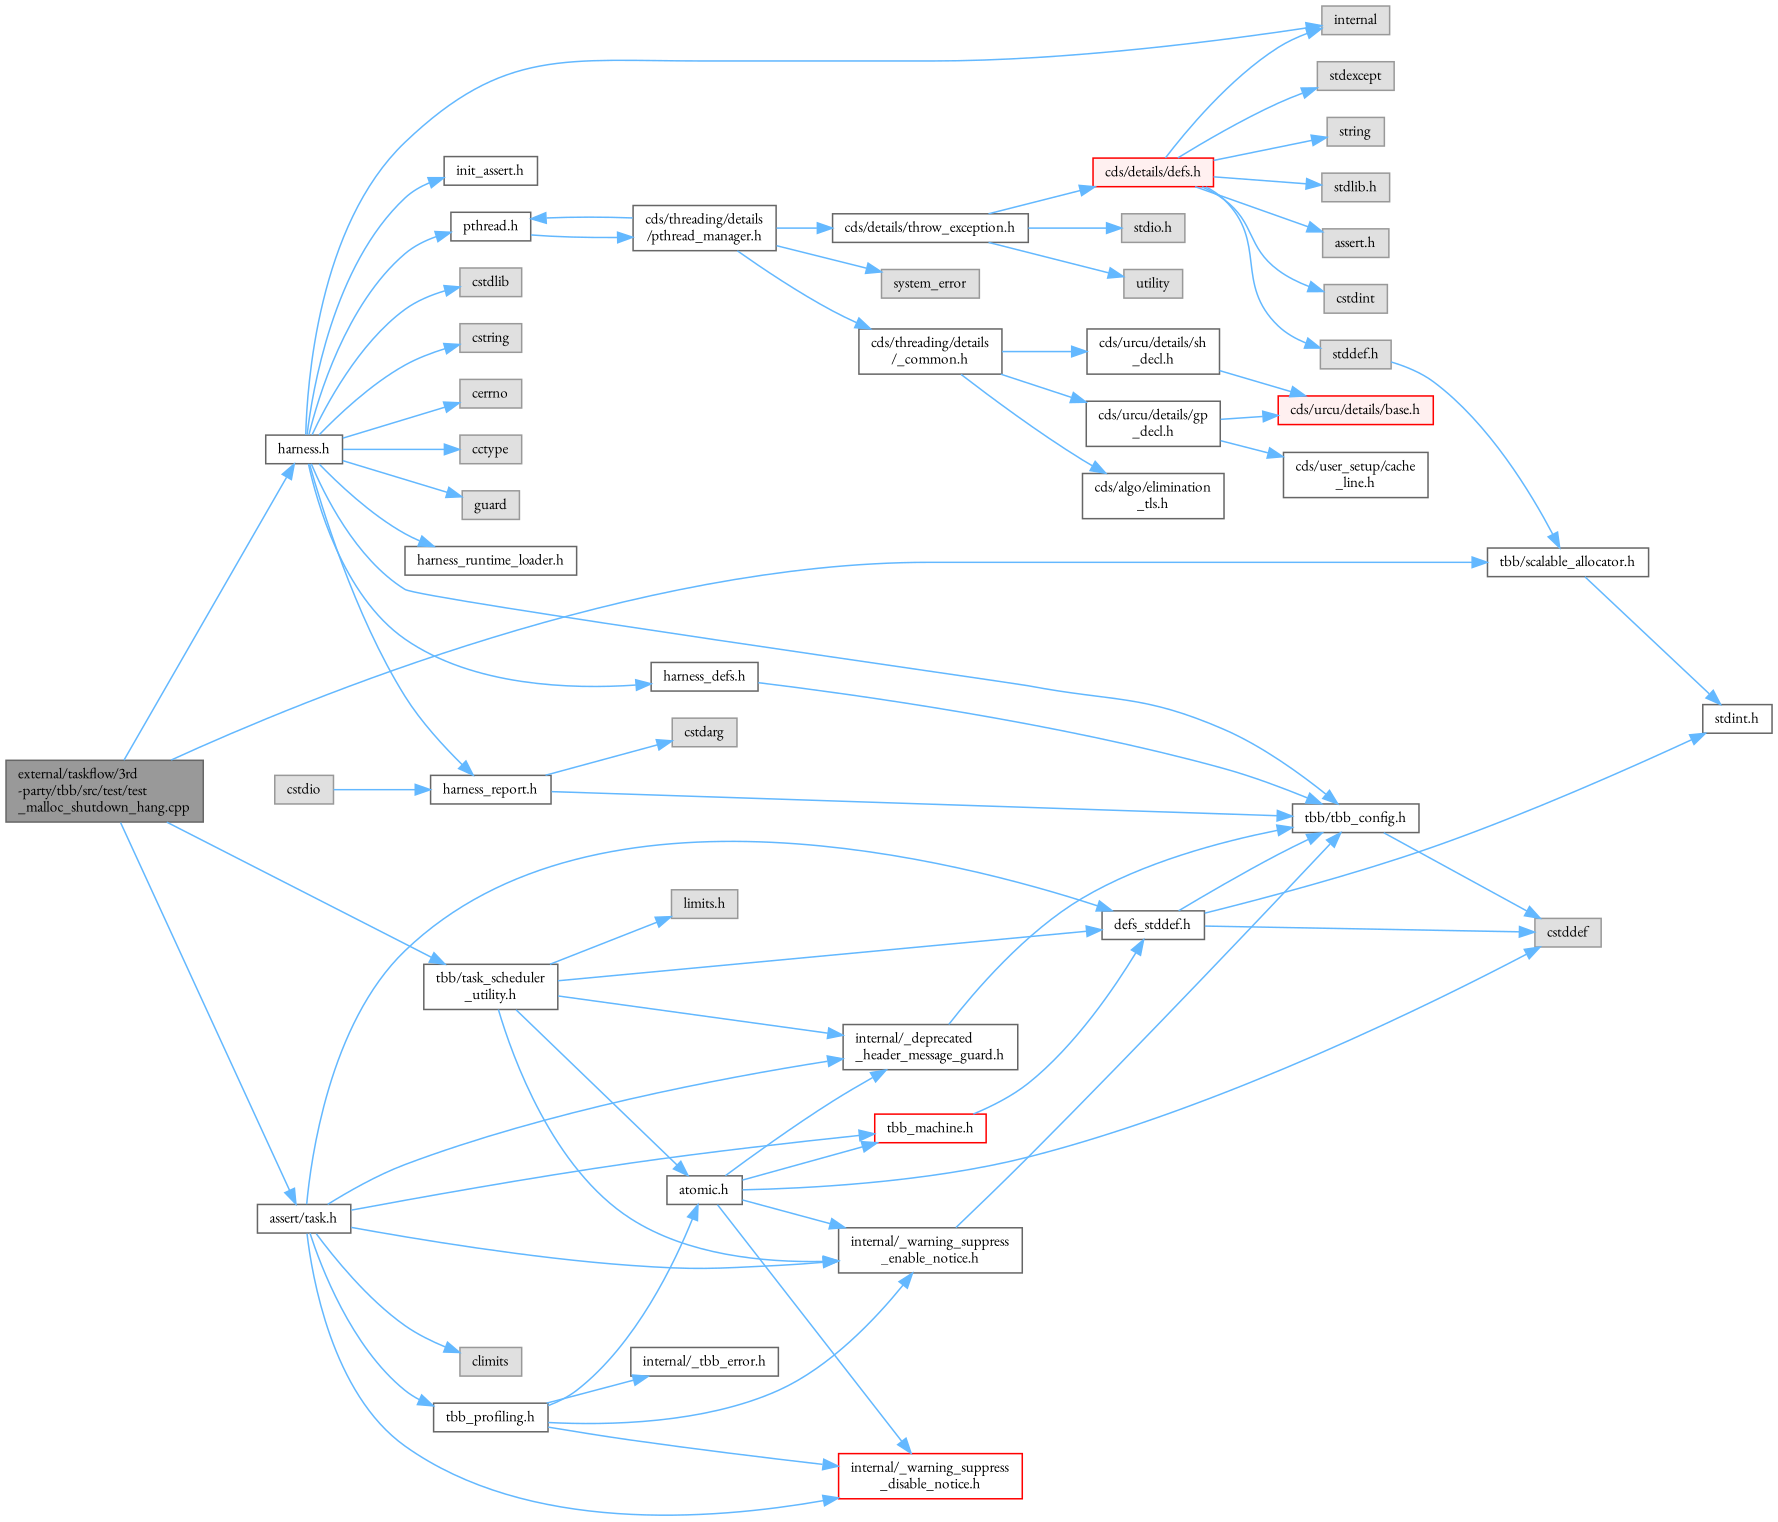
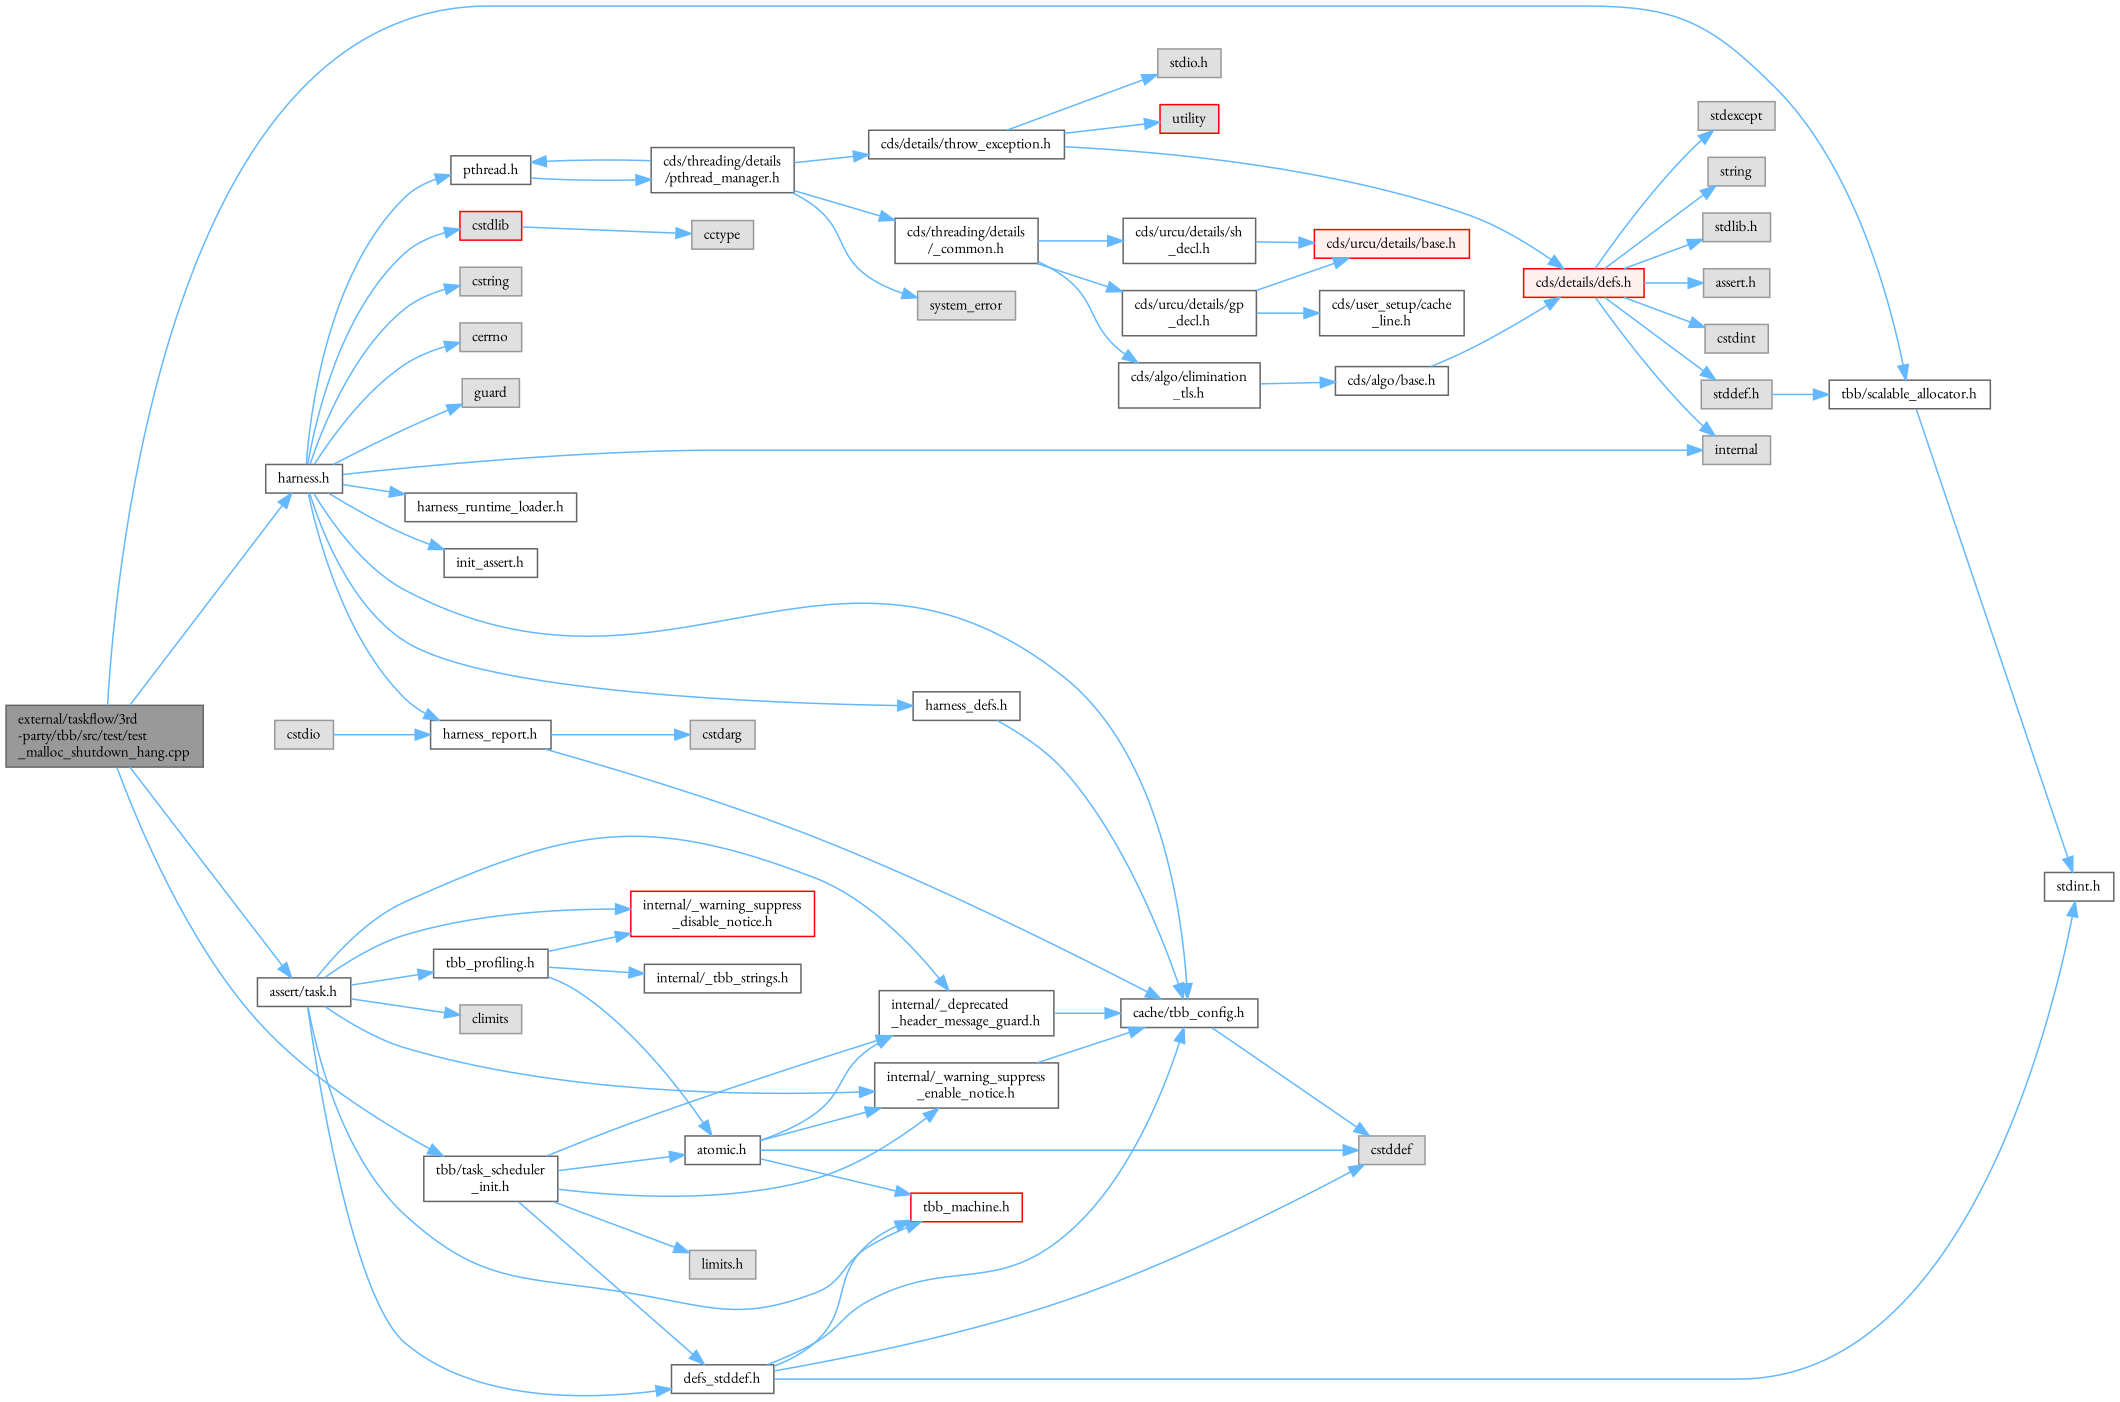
node "cstdlib": color grey60 -> red
node "utility": color grey60 -> red
node "cds/algo/base.h": added
edge "harness.h" -> "cctype": now "cstdlib" -> "cctype"
node "tbb/tbb_config.h": label "tbb/tbb_config.h" -> "cache/tbb_config.h"
node "tbb/task_scheduler _utility.h": label "tbb/task_scheduler _utility.h" -> "tbb/task_scheduler _init.h"
edge "tbb_machine.h" -> "defs_stddef.h": reversed
edge "atomic.h" -> "internal/_warning_suppress _disable_notice.h": removed
node "internal/_tbb_error.h": label "internal/_tbb_error.h" -> "internal/_tbb_strings.h"
edge "tbb_profiling.h" -> "internal/_warning_suppress _enable_notice.h": removed
